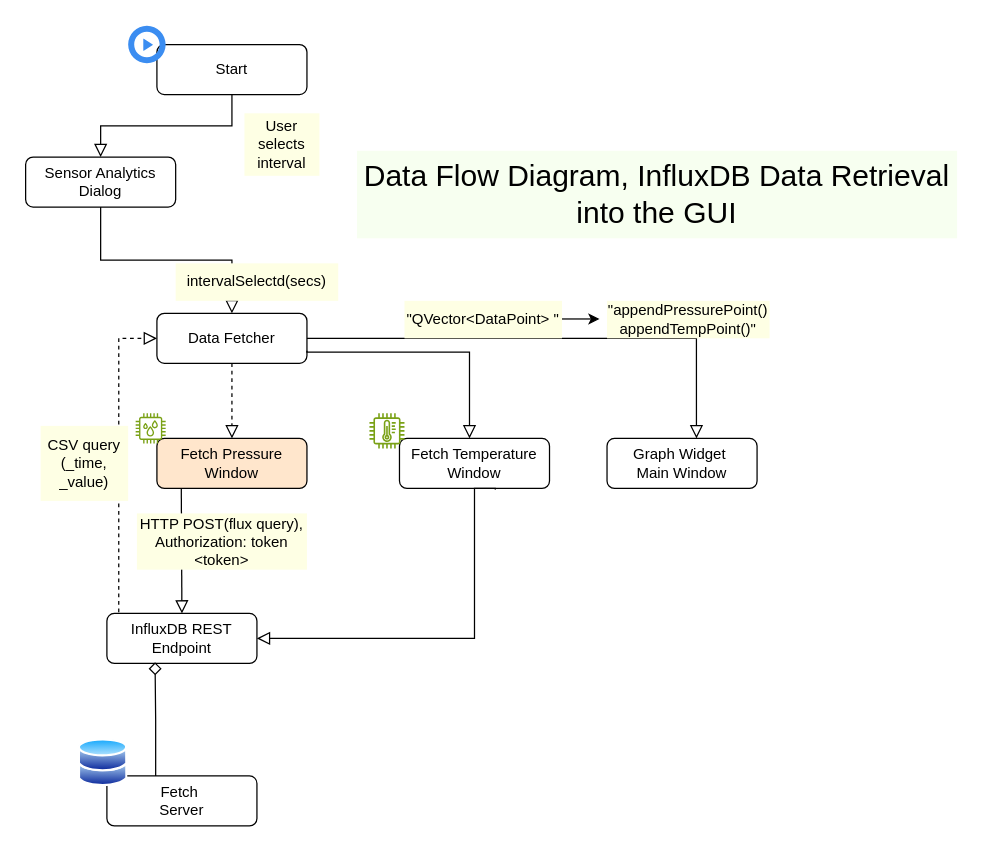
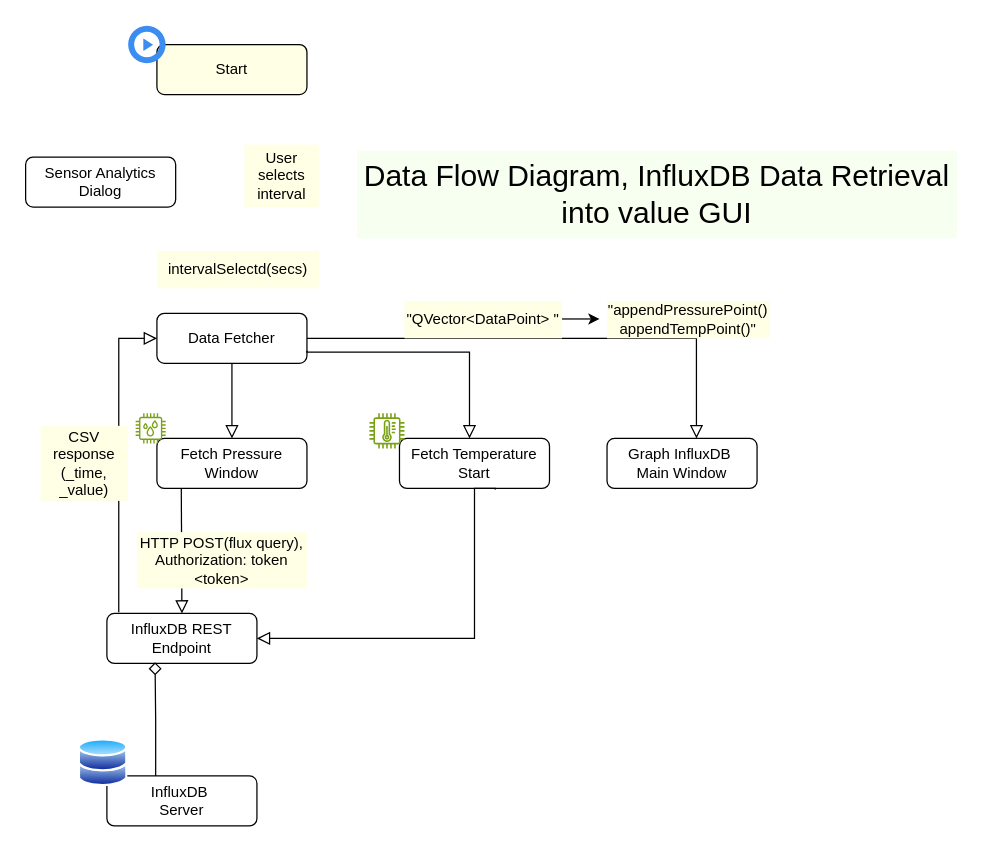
node "Start": fillcolor #ffffff -> #feffe4
edge "Start" -> "Sensor Analytics Dialog": removed
node "User selects interval": moved (282, 144) -> (282, 176)
node "Data Flow Diagram, InfluxDB Data Retrieval into the GUI": label "Data Flow Diagram, InfluxDB Data Retrieval into the GUI" -> "Data Flow Diagram, InfluxDB Data Retrieval into value GUI"
edge "Sensor Analytics Dialog" -> "Data Fetcher": removed
node "intervalSelectd(secs)": moved (257, 282) -> (238, 269)
edge "InfluxDB REST Endpoint" -> "Data Fetcher": style dashed -> solid
edge "Data Fetcher" -> "Fetch Pressure Window": style dashed -> solid
node "CSV query (_time, _value)": label "CSV query (_time, _value)" -> "CSV response (_time, _value)"
node "Fetch Pressure Window": fillcolor #ffe6cc -> #ffffff
node "Fetch Temperature Window": label "Fetch Temperature Window" -> "Fetch Temperature Start"
node "Graph Widget Main Window": label "Graph Widget Main Window" -> "Graph InfluxDB Main Window"
node "HTTP POST(flux query), Authorization: token <token>": moved (222, 541) -> (222, 560)
node "Fetch Server": label "Fetch Server" -> "InfluxDB Server"
